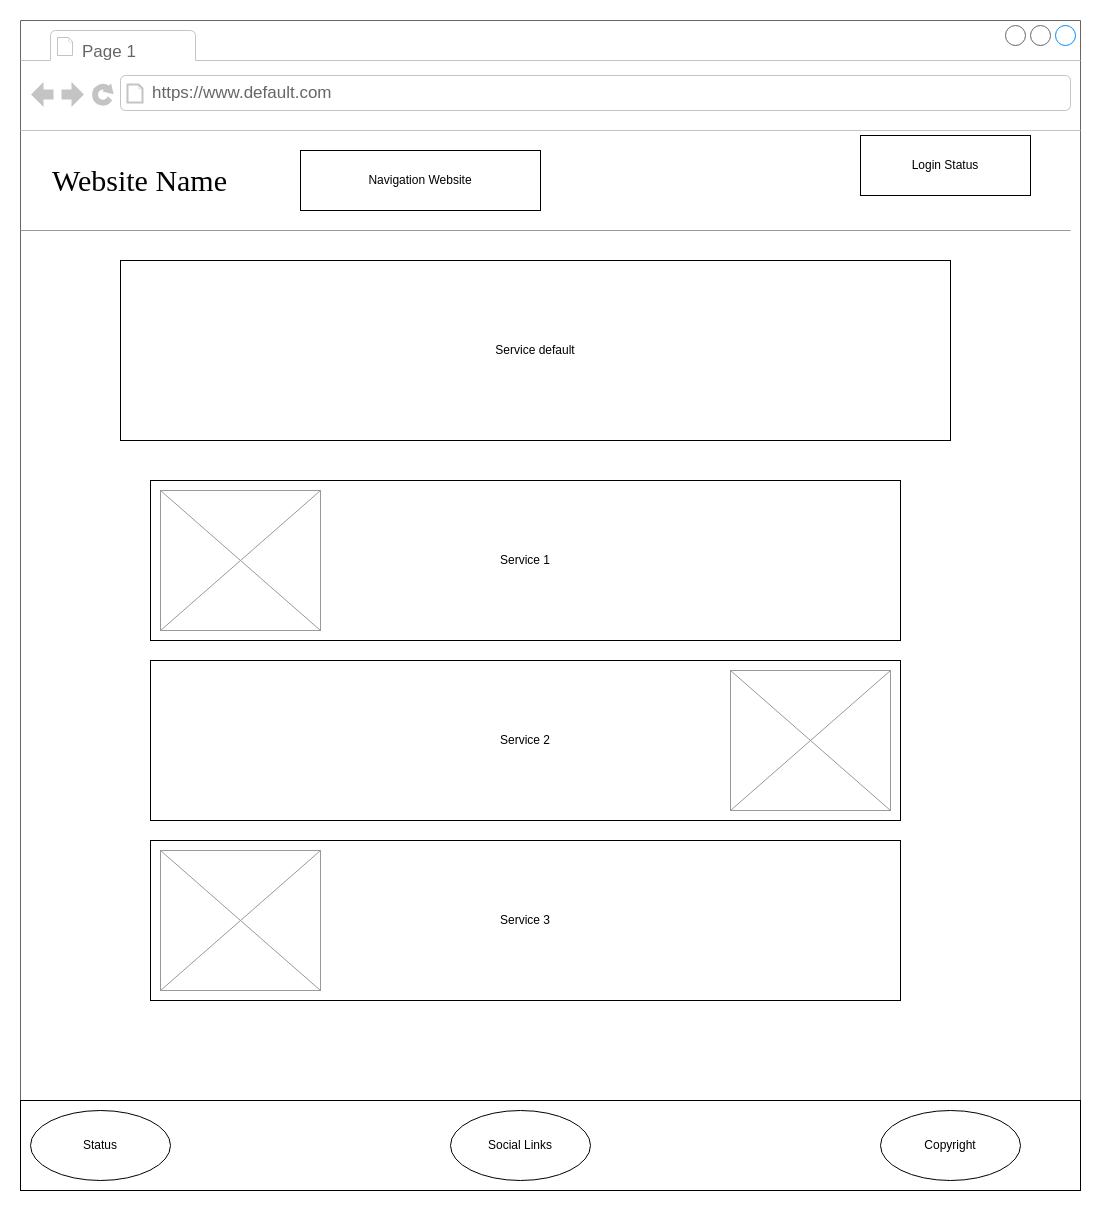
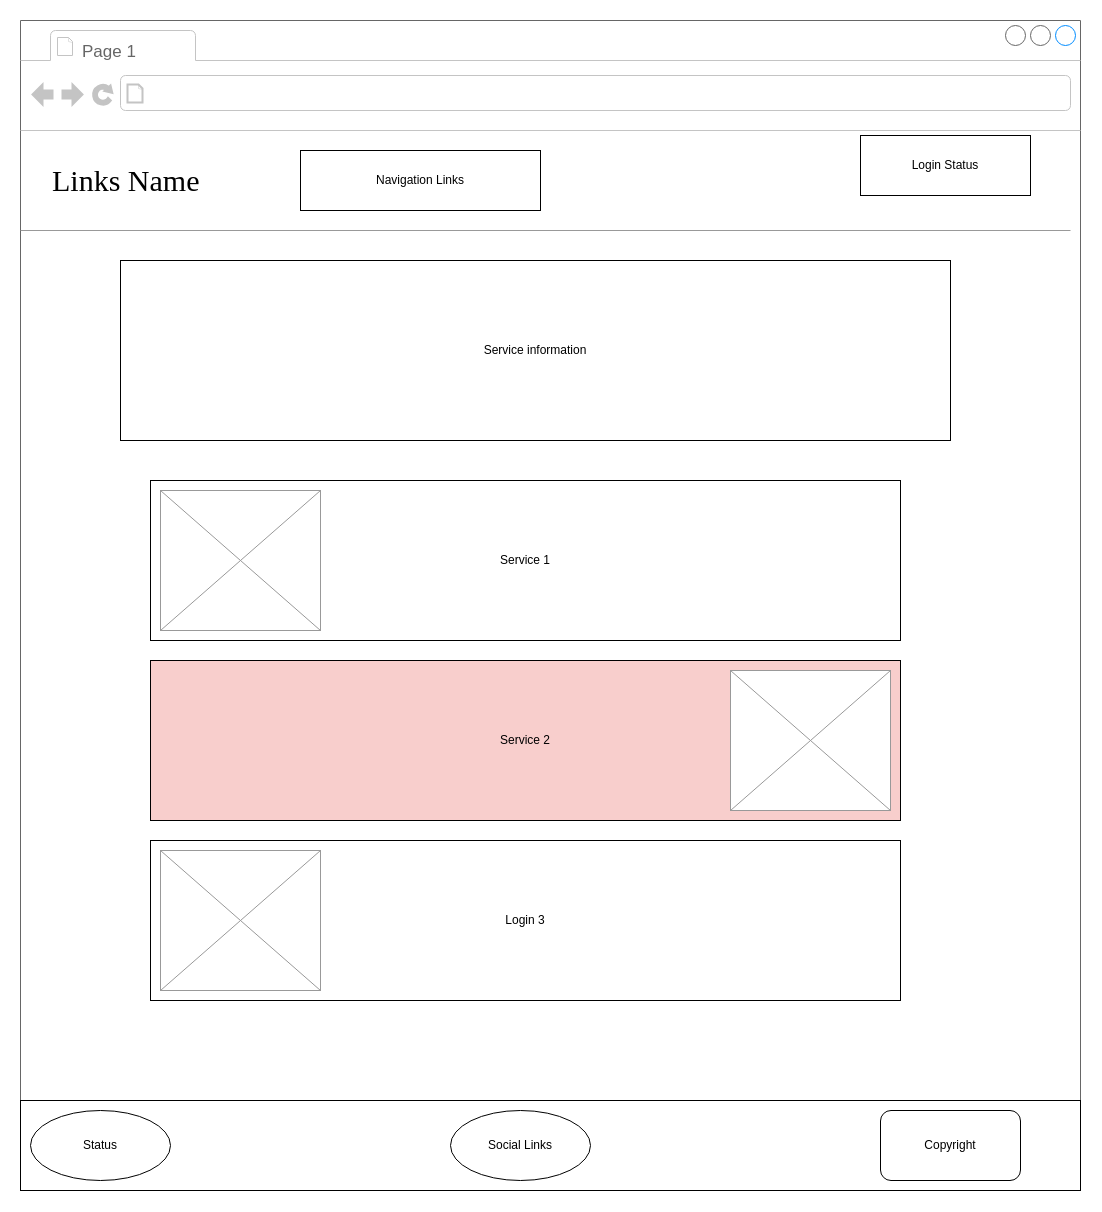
node "https://www.default.com": removed
node "Navigation Website": label "Navigation Website" -> "Navigation Links"
node "Website Name": label "Website Name" -> "Links Name"
node "Service default": label "Service default" -> "Service information"
node "Service 2": fillcolor #ffffff -> #f8cecc
node "Service 3": label "Service 3" -> "Login 3"
node "Copyright": shape ellipse -> rounded rectangle
